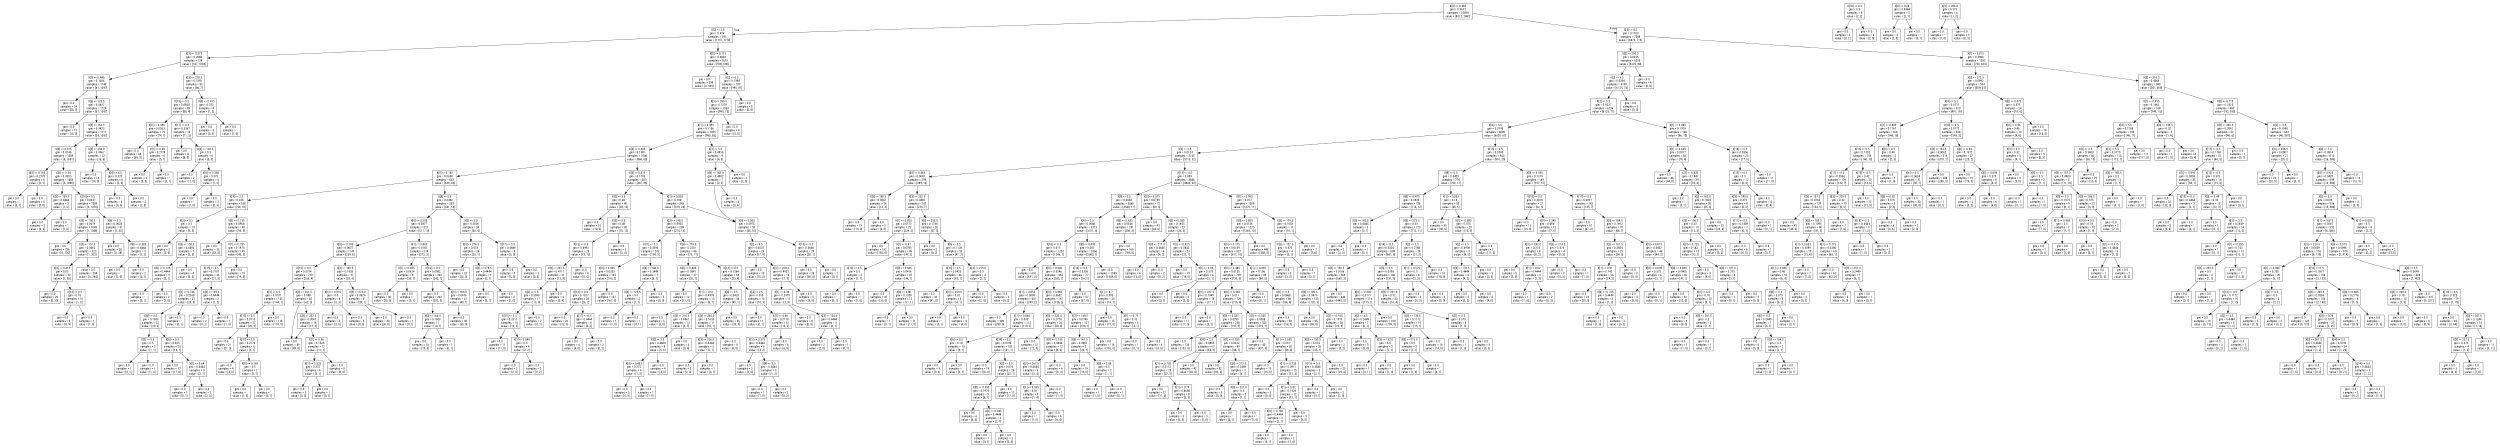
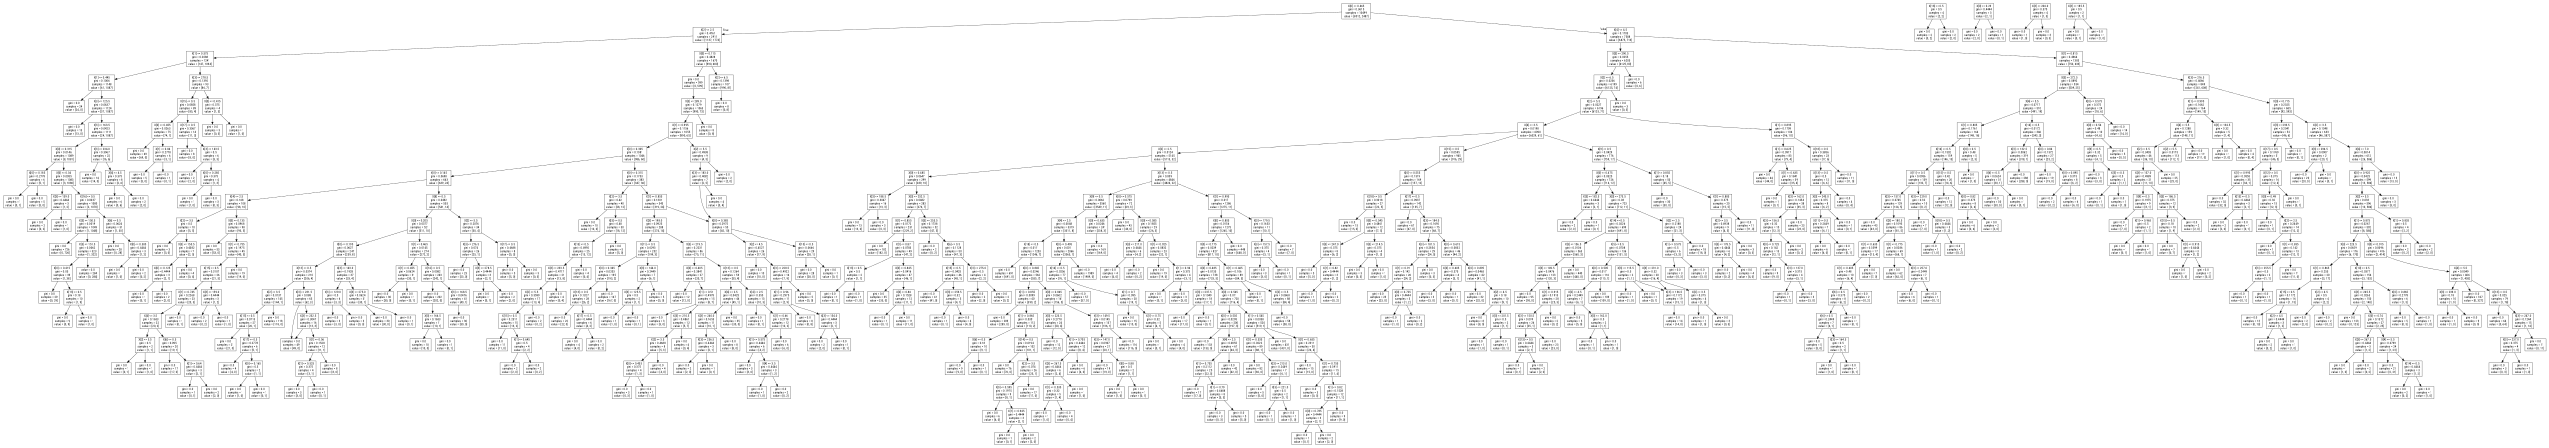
edge "X[2] <= 6.5 gini = 0.1398 samples = 1071 value = [990, 81]" -> "X[3] <= 289.0 gini = 0.1279 samples = 1063 value = [990, 73]": now "gini = 0.0 samples = 599 value = [0, 599]" -> "X[3] <= 289.0 gini = 0.1279 samples = 1063 value = [990, 73]"
edge "X[2] <= 5.5 gini = 0.0175 samples = 113 value = [112, 1]" -> "X[3] <= 185.5 gini = 0.5 samples = 2 value = [1, 1]": removed
edge "X[15] <= 0.5 gini = 0.0595 samples = 945 value = [916, 29]" -> "X[9] <= 0.5 gini = 0.0429 samples = 776 value = [759, 17]": now "X[4] <= 3.5 gini = 0.0198 samples = 6090 value = [6029, 61]" -> "X[9] <= 0.5 gini = 0.0429 samples = 776 value = [759, 17]"
edge "X[3] <= 136.5 gini = 0.1172 samples = 19 value = [15, 1]" -> "X[3] <= 115.5 gini = 0.5 samples = 2 value = [1, 1]": reversed
node "gini = 0.0 samples = 49 value = [49, 0]": label "gini = 0.0 samples = 49 value = [49, 0]" -> "samples = 0.0 samples = 49 value = [49, 0]"
